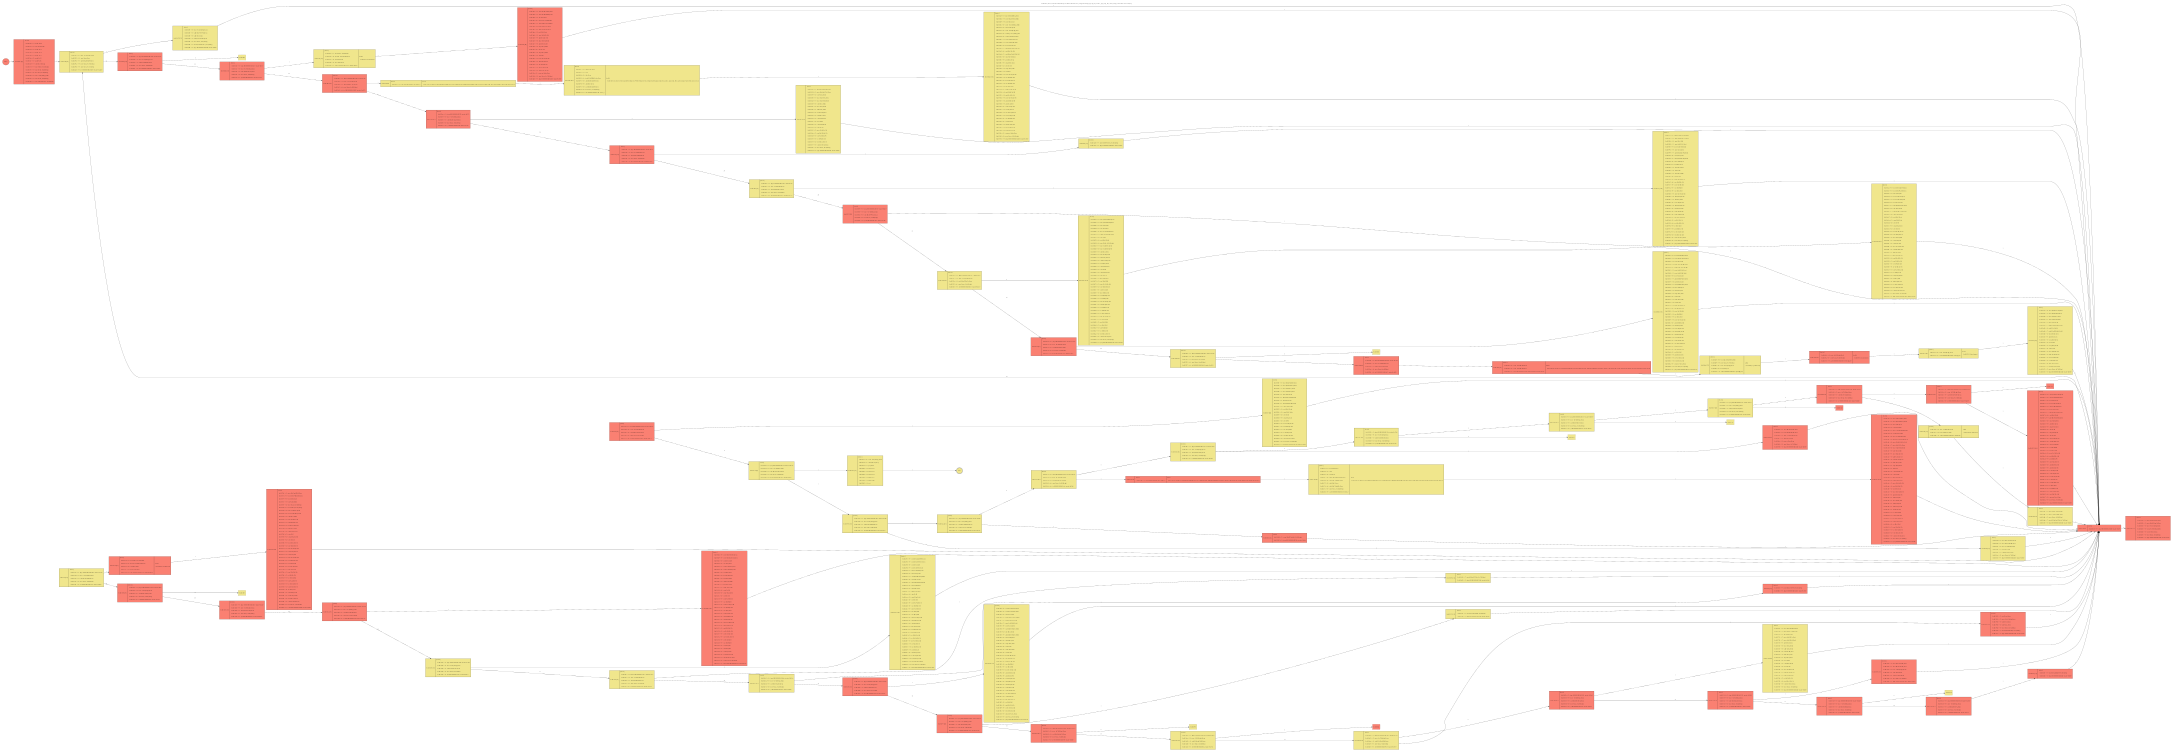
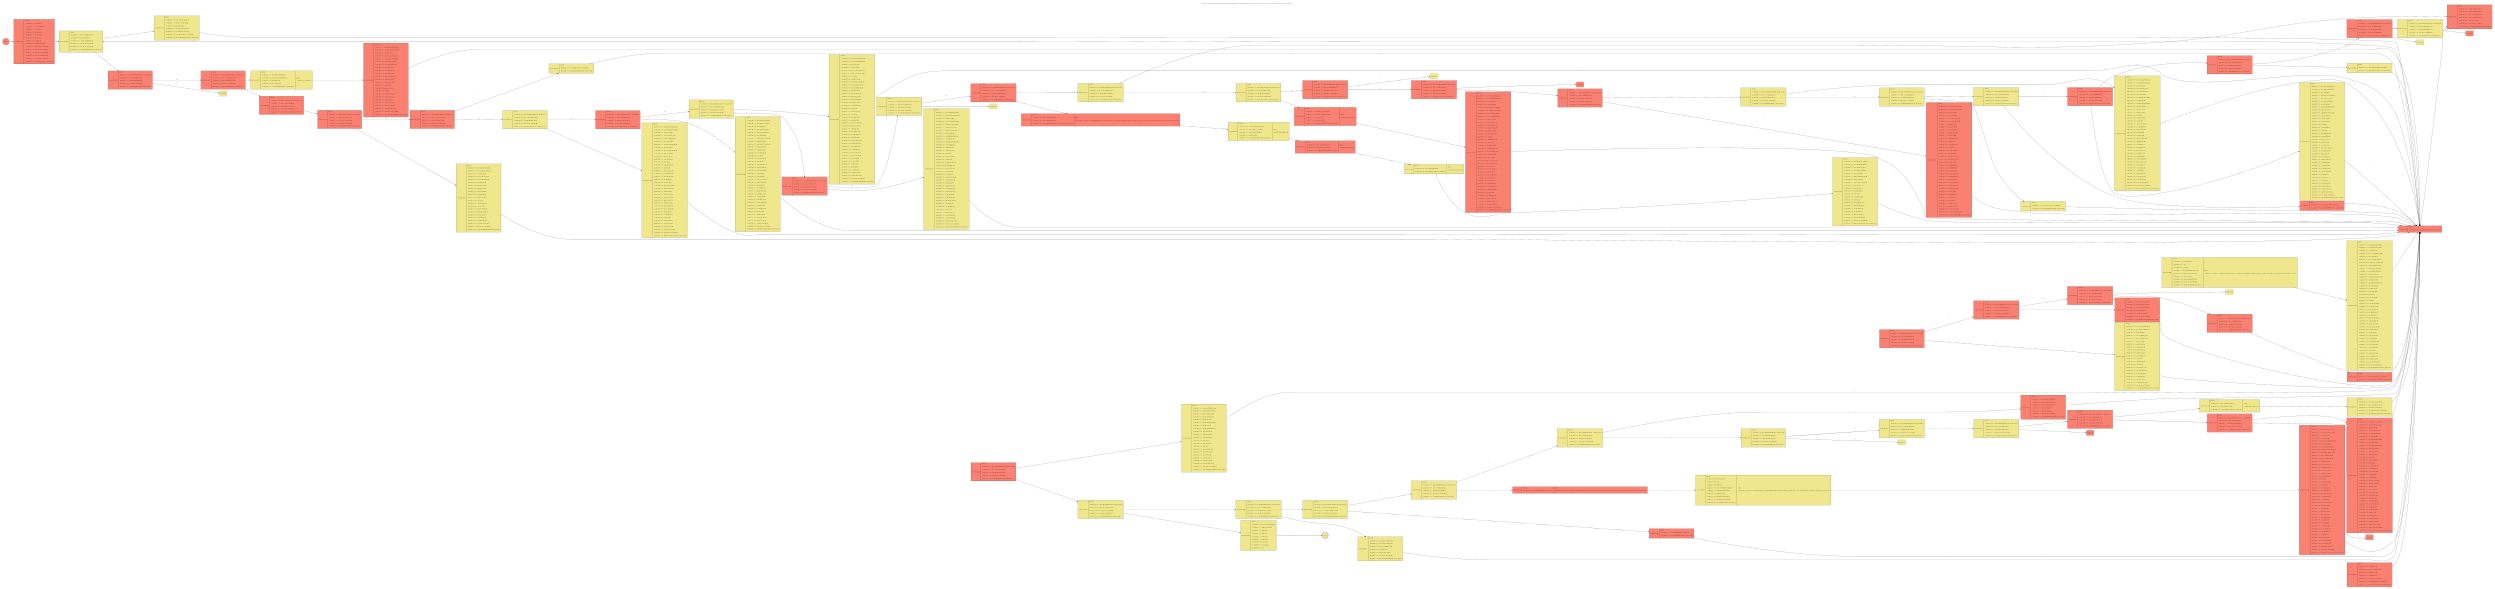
node "0x401882 [5]": removed
node "0x4021e9": added
node "0x4013b6 [25]": added
node "0x40219c": removed
node "0x4014e2 [25]": removed
